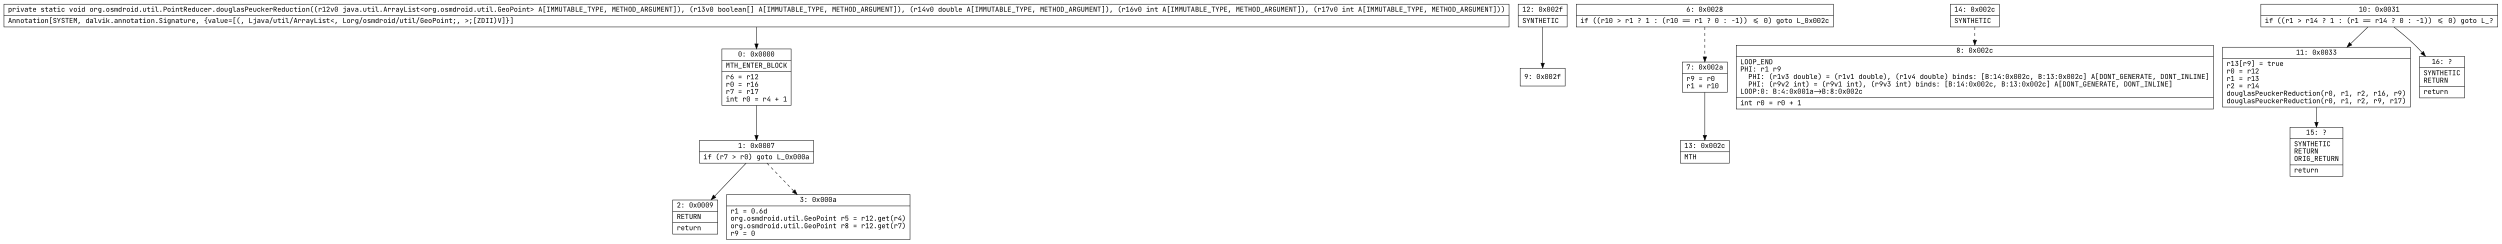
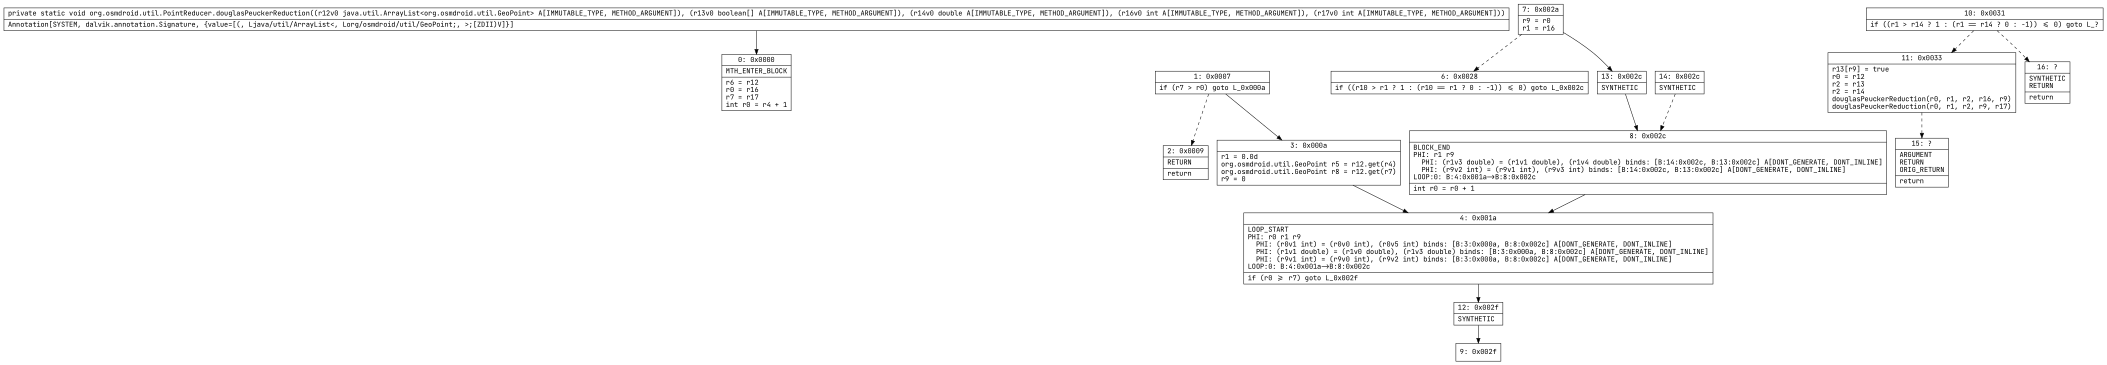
edge "10: 0x0031" -> "11: 0x0033": style solid -> dashed
edge "10: 0x0031" -> "16: ?": style solid -> dashed
edge "6: 0x0028" -> "7: 0x002a": reversed
node "8: 0x002c": text "LOOP_END" -> "BLOCK_END"
node "11: 0x0033": text "r1 = r13" -> "r2 = r13"
node "7: 0x002a": text "r1 = r10" -> "r1 = r16"
edge "13: 0x002c" -> "8: 0x002c": added
edge "11: 0x0033" -> "15: ?": style solid -> dashed
edge "0: 0x0000" -> "1: 0x0007": removed
node "15: ?": text "SYNTHETIC" -> "ARGUMENT"
node "13: 0x002c": text "MTH" -> "SYNTHETIC"
edge "1: 0x0007" -> "3: 0x000a": style dashed -> solid
edge "1: 0x0007" -> "2: 0x0009": style solid -> dashed
node "3: 0x000a": text "r1 = 0.6d" -> "r1 = 0.0d"
node "4: 0x001a": added
